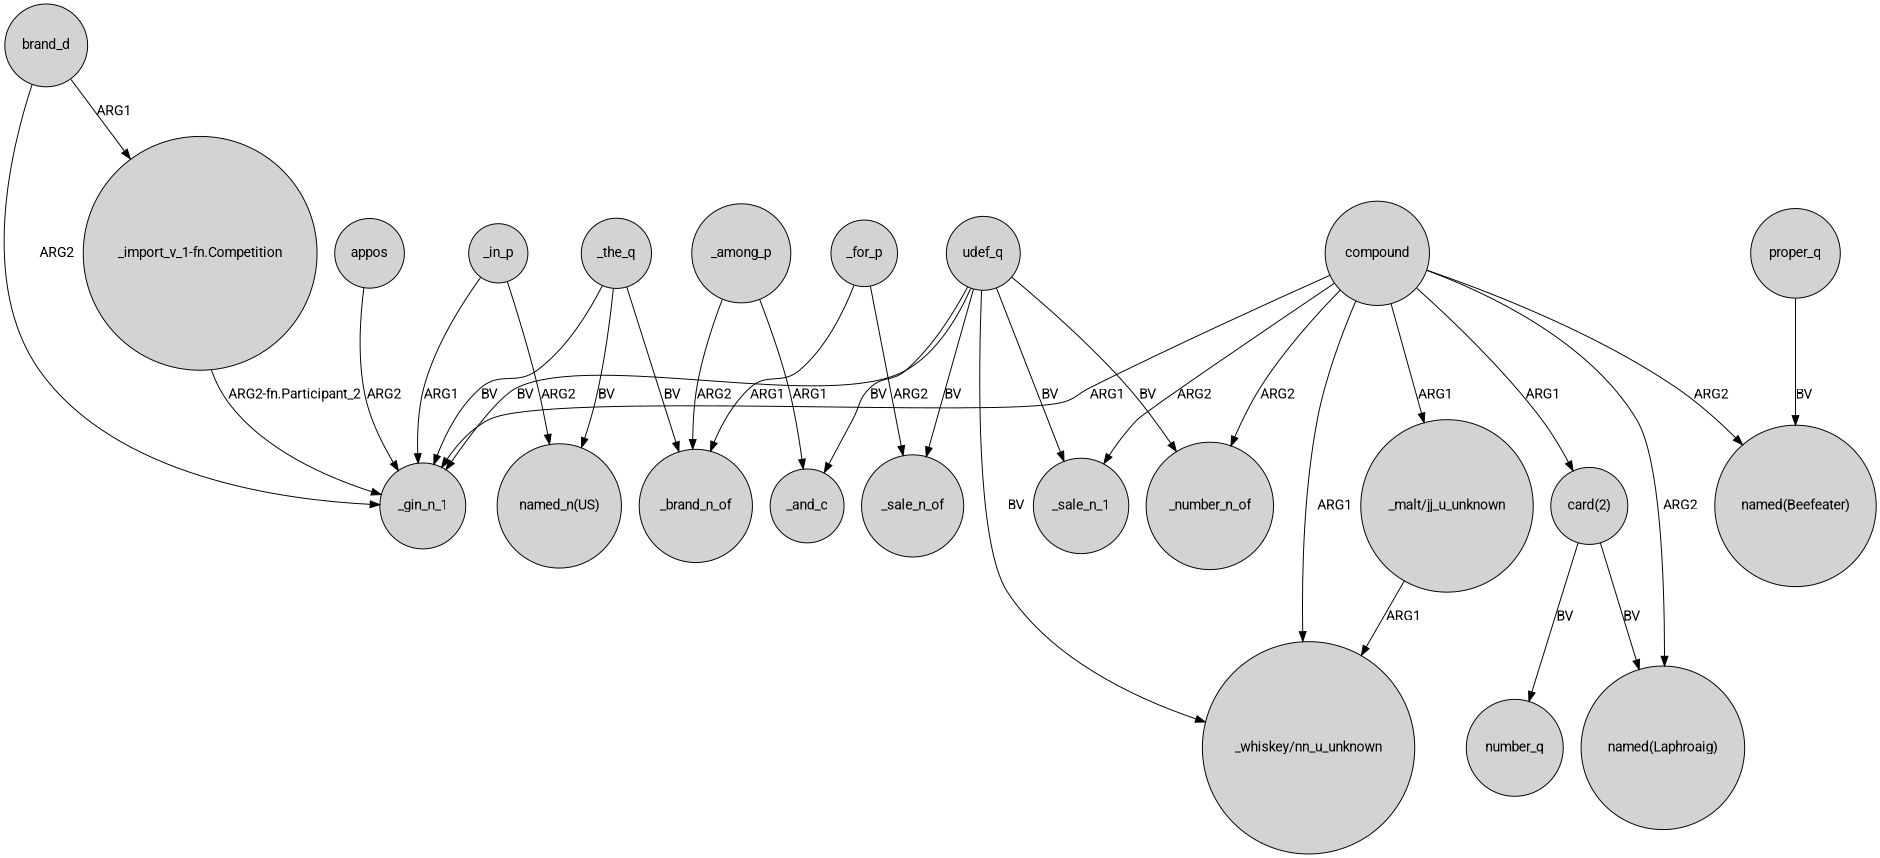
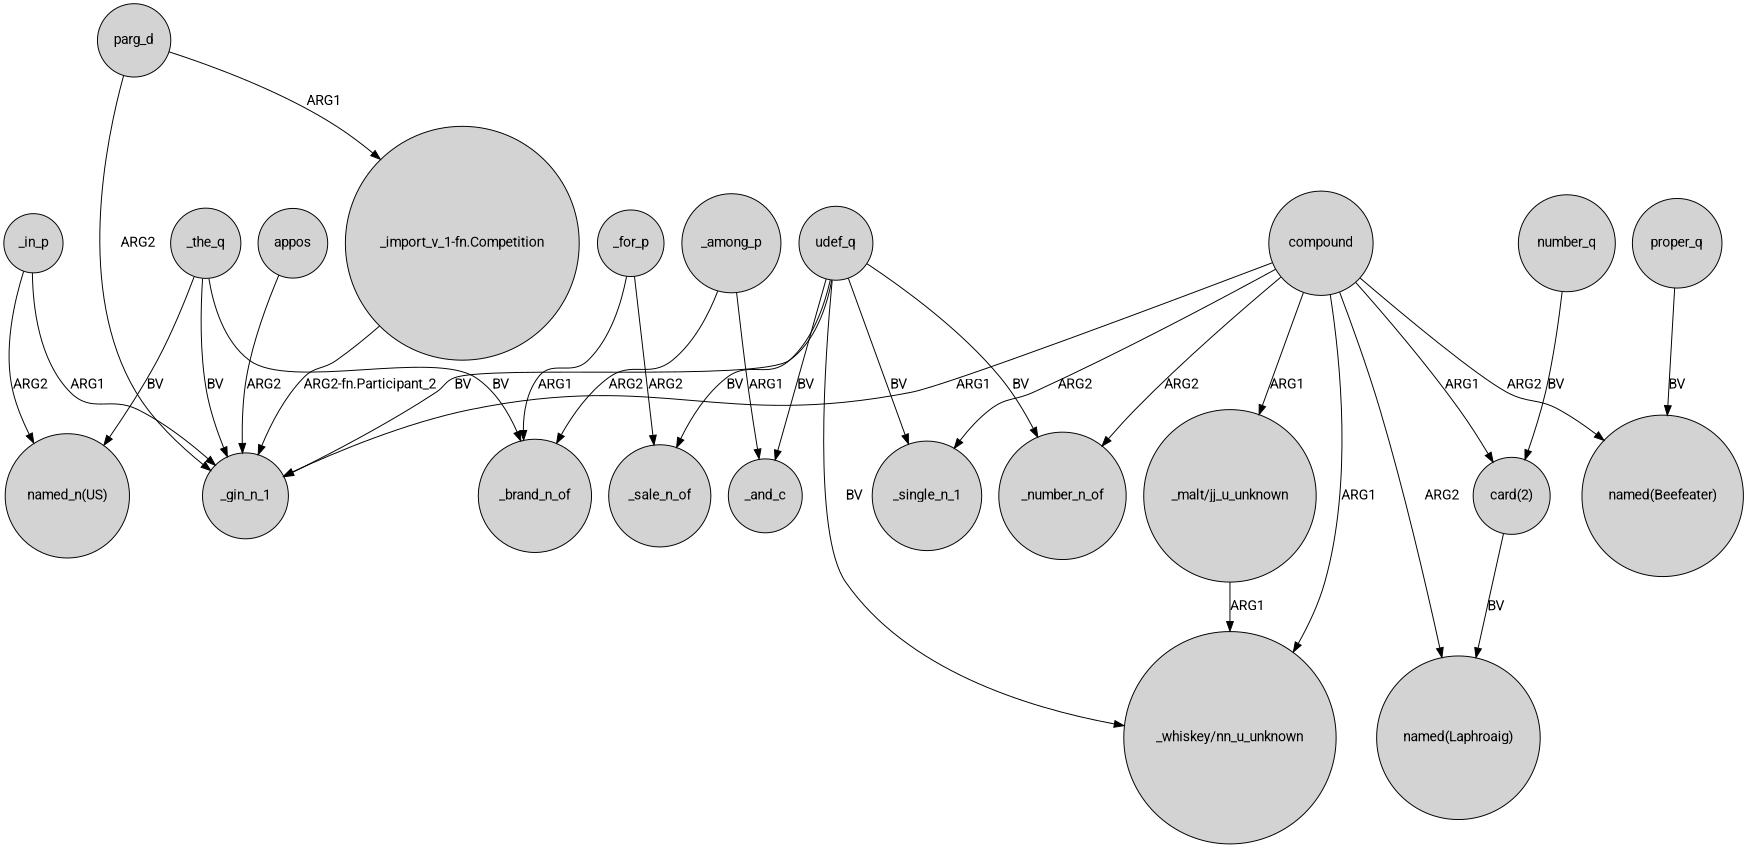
node "brand_d": label "brand_d" -> "parg_d"
node "_sale_n_1": label "_sale_n_1" -> "_single_n_1"
edge "card(2)" -> "number_q": reversed
